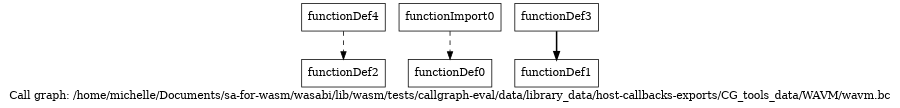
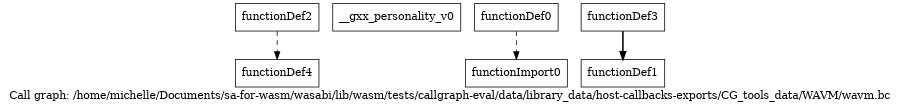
node "__gxx_personality_v0": added
edge "functionDef4" -> "functionDef2": reversed
edge "functionImport0" -> "functionDef0": reversed
